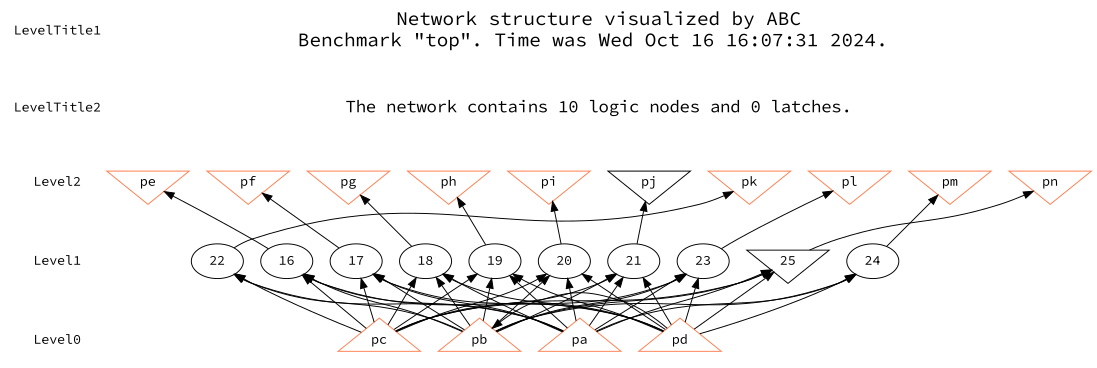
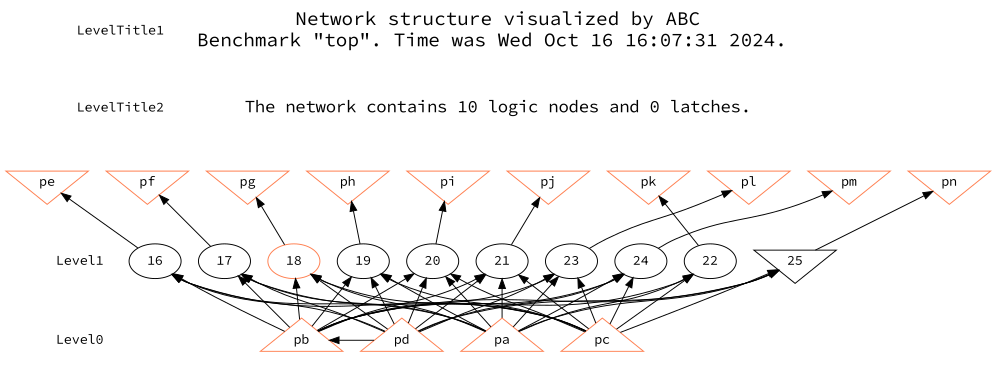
node "Level2": removed
node "pj": color black -> coral
node "18": color black -> coral
edge "pc" -> "24": added
